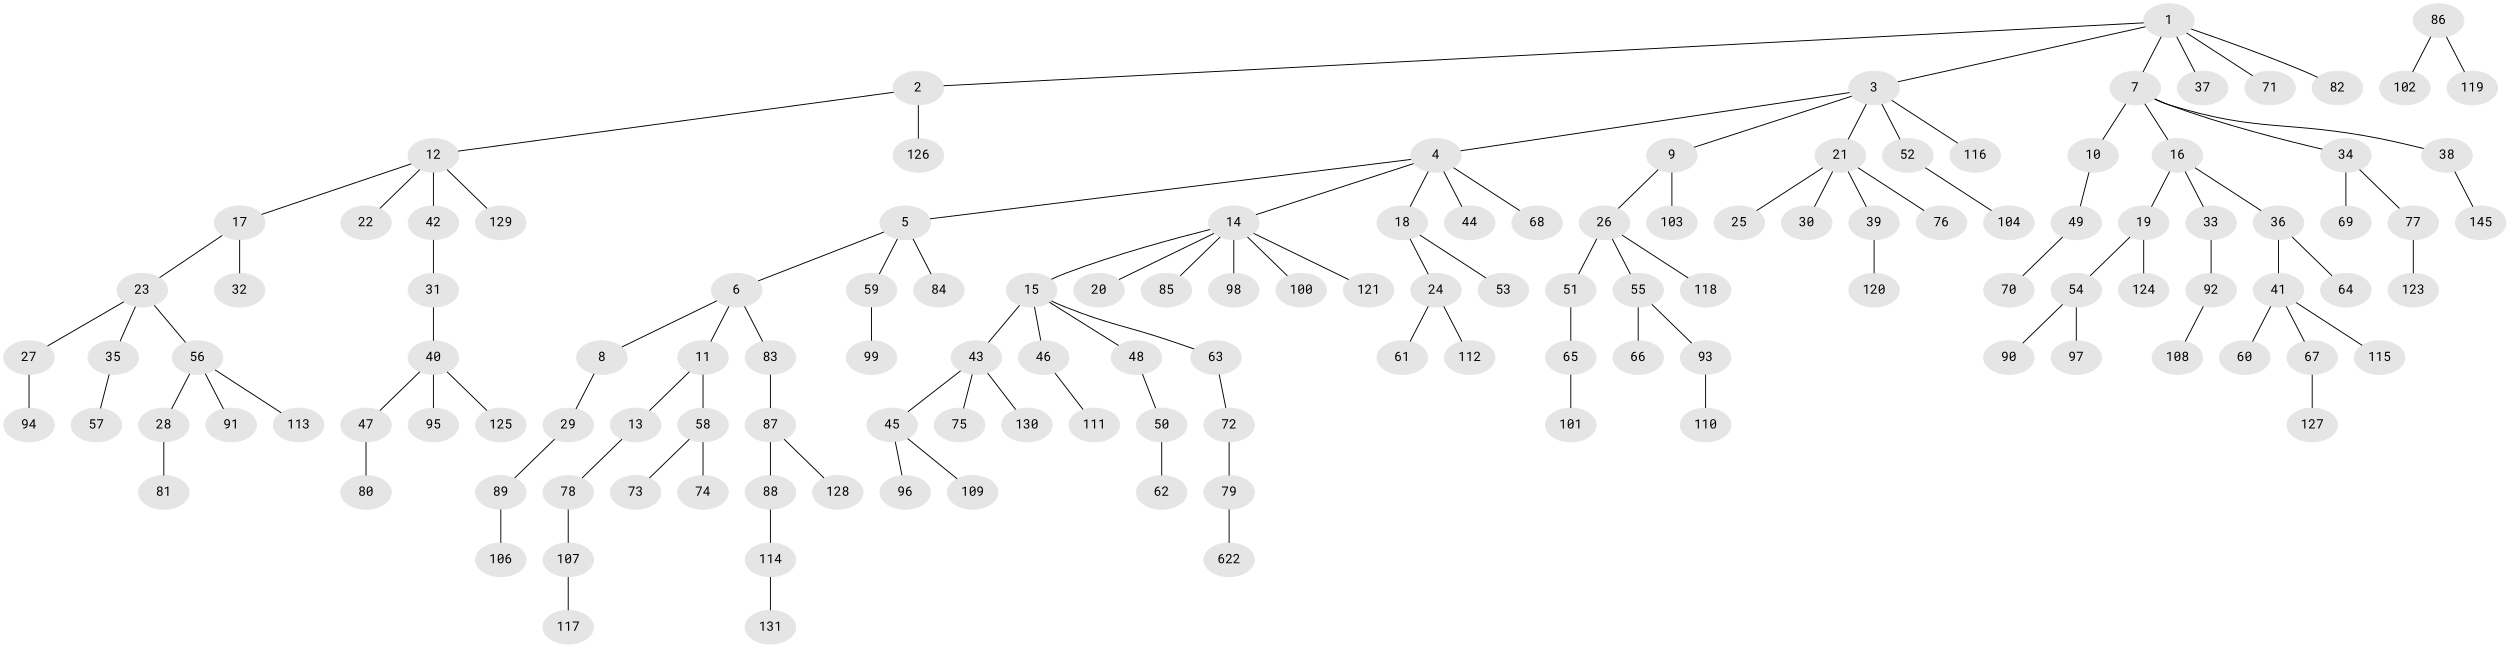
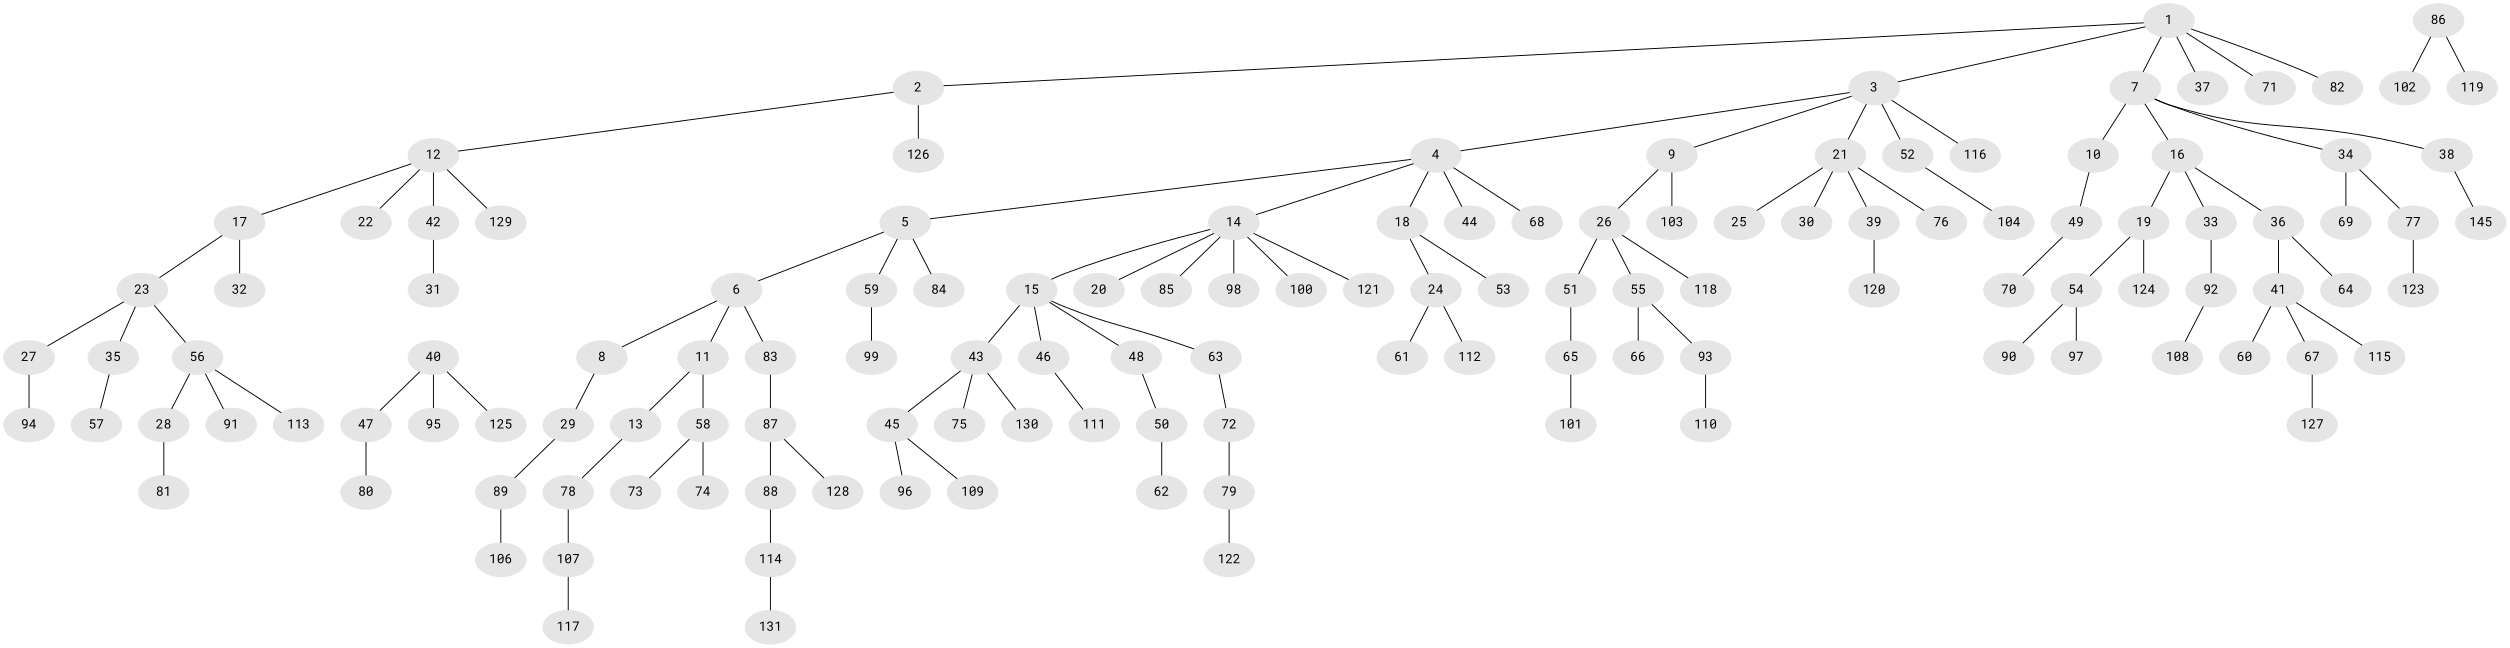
edge "31" -- "40": removed
node "622": label "622" -> "122"
